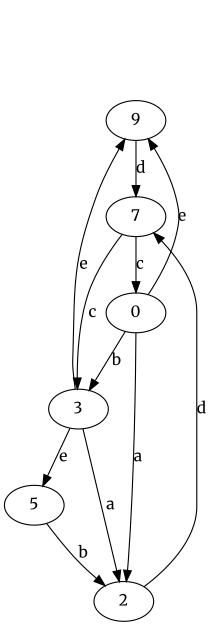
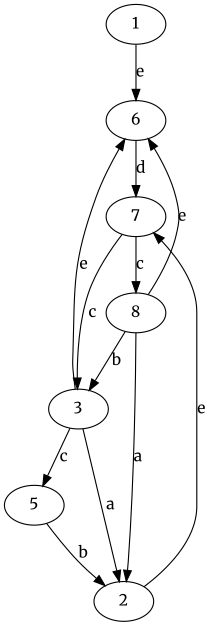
node "1": added
node "9": label "9" -> "6"
node "0": label "0" -> "8"
edge "2" -> "7": label "d" -> "e"
edge "3" -> "5": label "e" -> "c"
